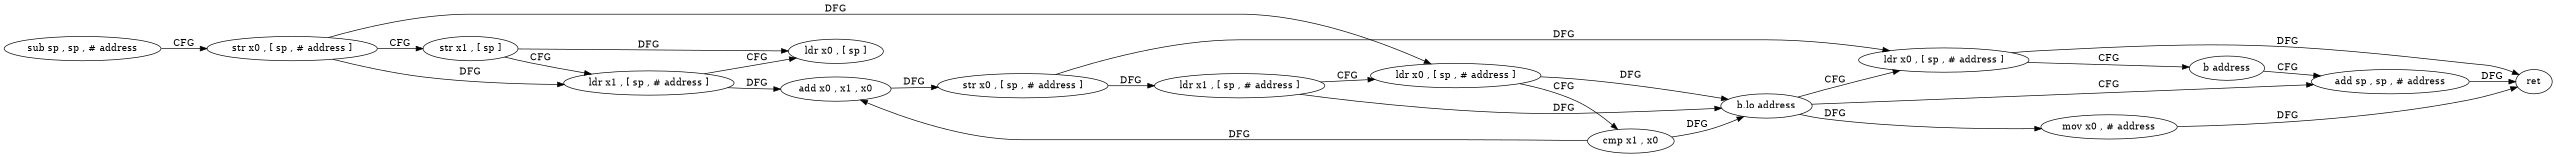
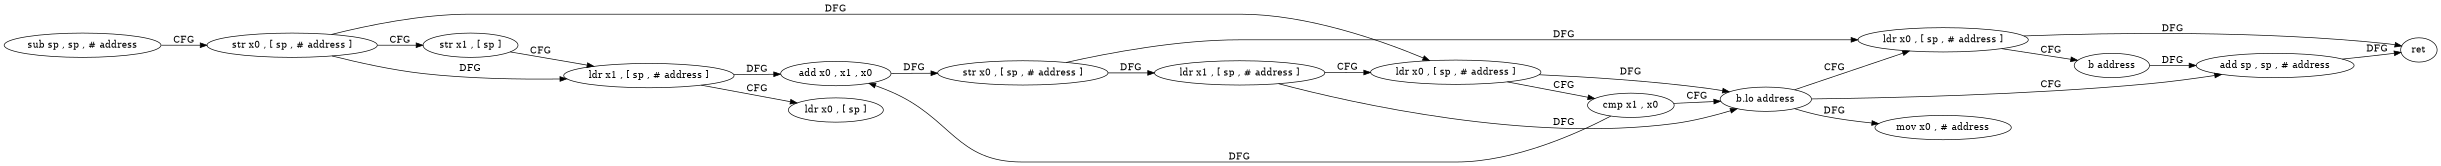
edge "str x1 , [ sp ]" -> "ldr x0 , [ sp ]": removed, label "DFG"
edge "b address" -> "add sp , sp , # address": label "CFG" -> "DFG"
edge "mov x0 , # address" -> "ret": removed, label "DFG"
edge "cmp x1 , x0" -> "b.lo address": label "DFG" -> "CFG"
